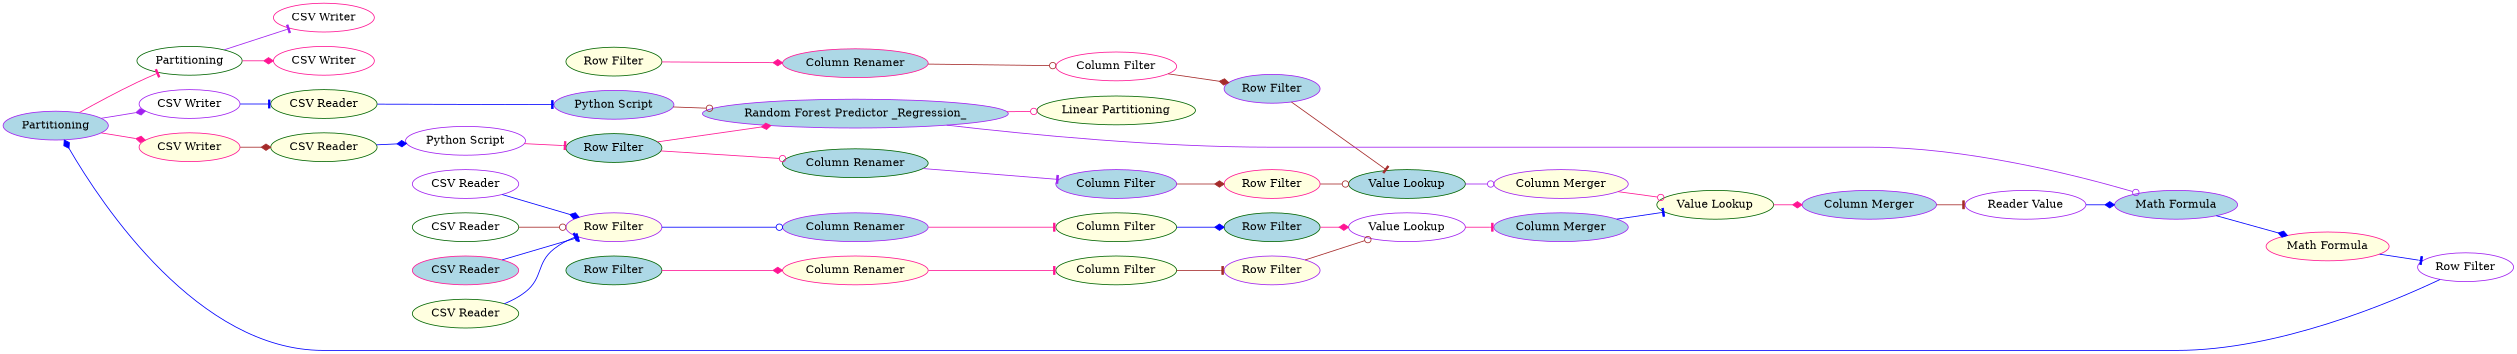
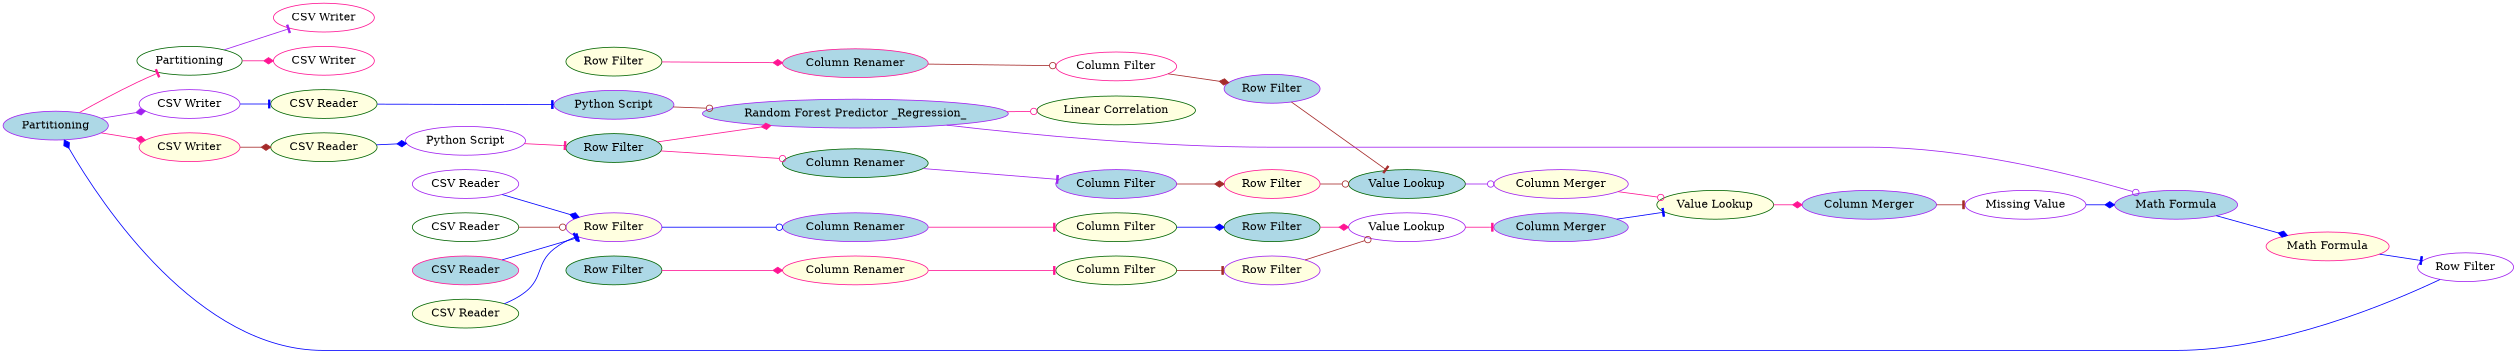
node "Linear Partitioning": label "Linear Partitioning" -> "Linear Correlation"
node "Reader Value": label "Reader Value" -> "Missing Value"
